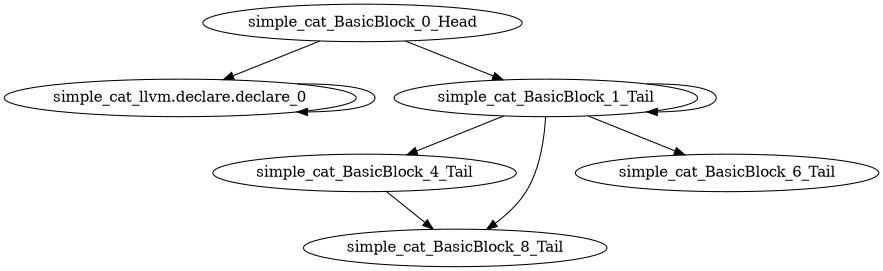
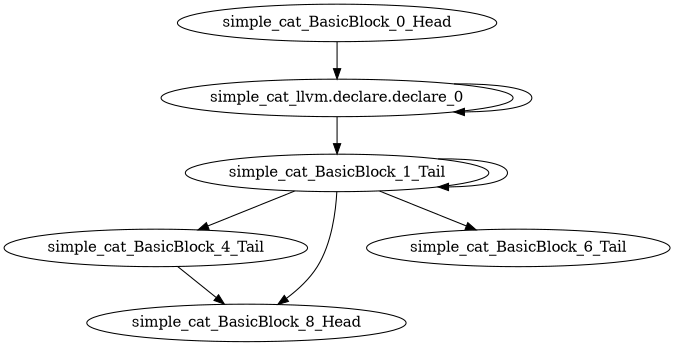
edge "simple_cat_BasicBlock_0_Head" -> "simple_cat_BasicBlock_1_Tail": now "simple_cat_llvm.declare.declare_0" -> "simple_cat_BasicBlock_1_Tail"
node "simple_cat_BasicBlock_8_Tail": label "simple_cat_BasicBlock_8_Tail" -> "simple_cat_BasicBlock_8_Head"
